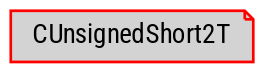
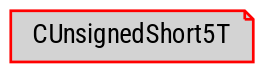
node "CUnsignedShort2T": label "CUnsignedShort2T" -> "CUnsignedShort5T"
